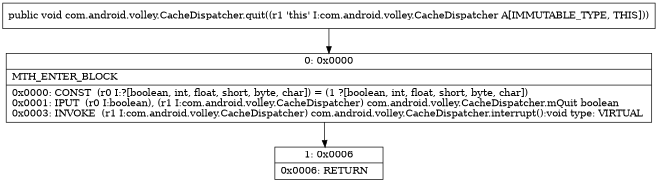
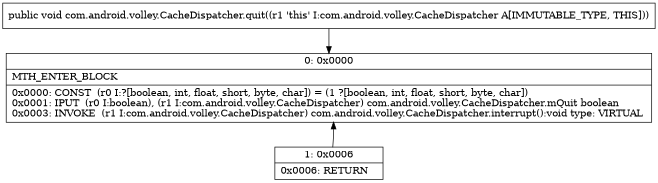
edge "0: 0x0000" -> "1: 0x0006": reversed
